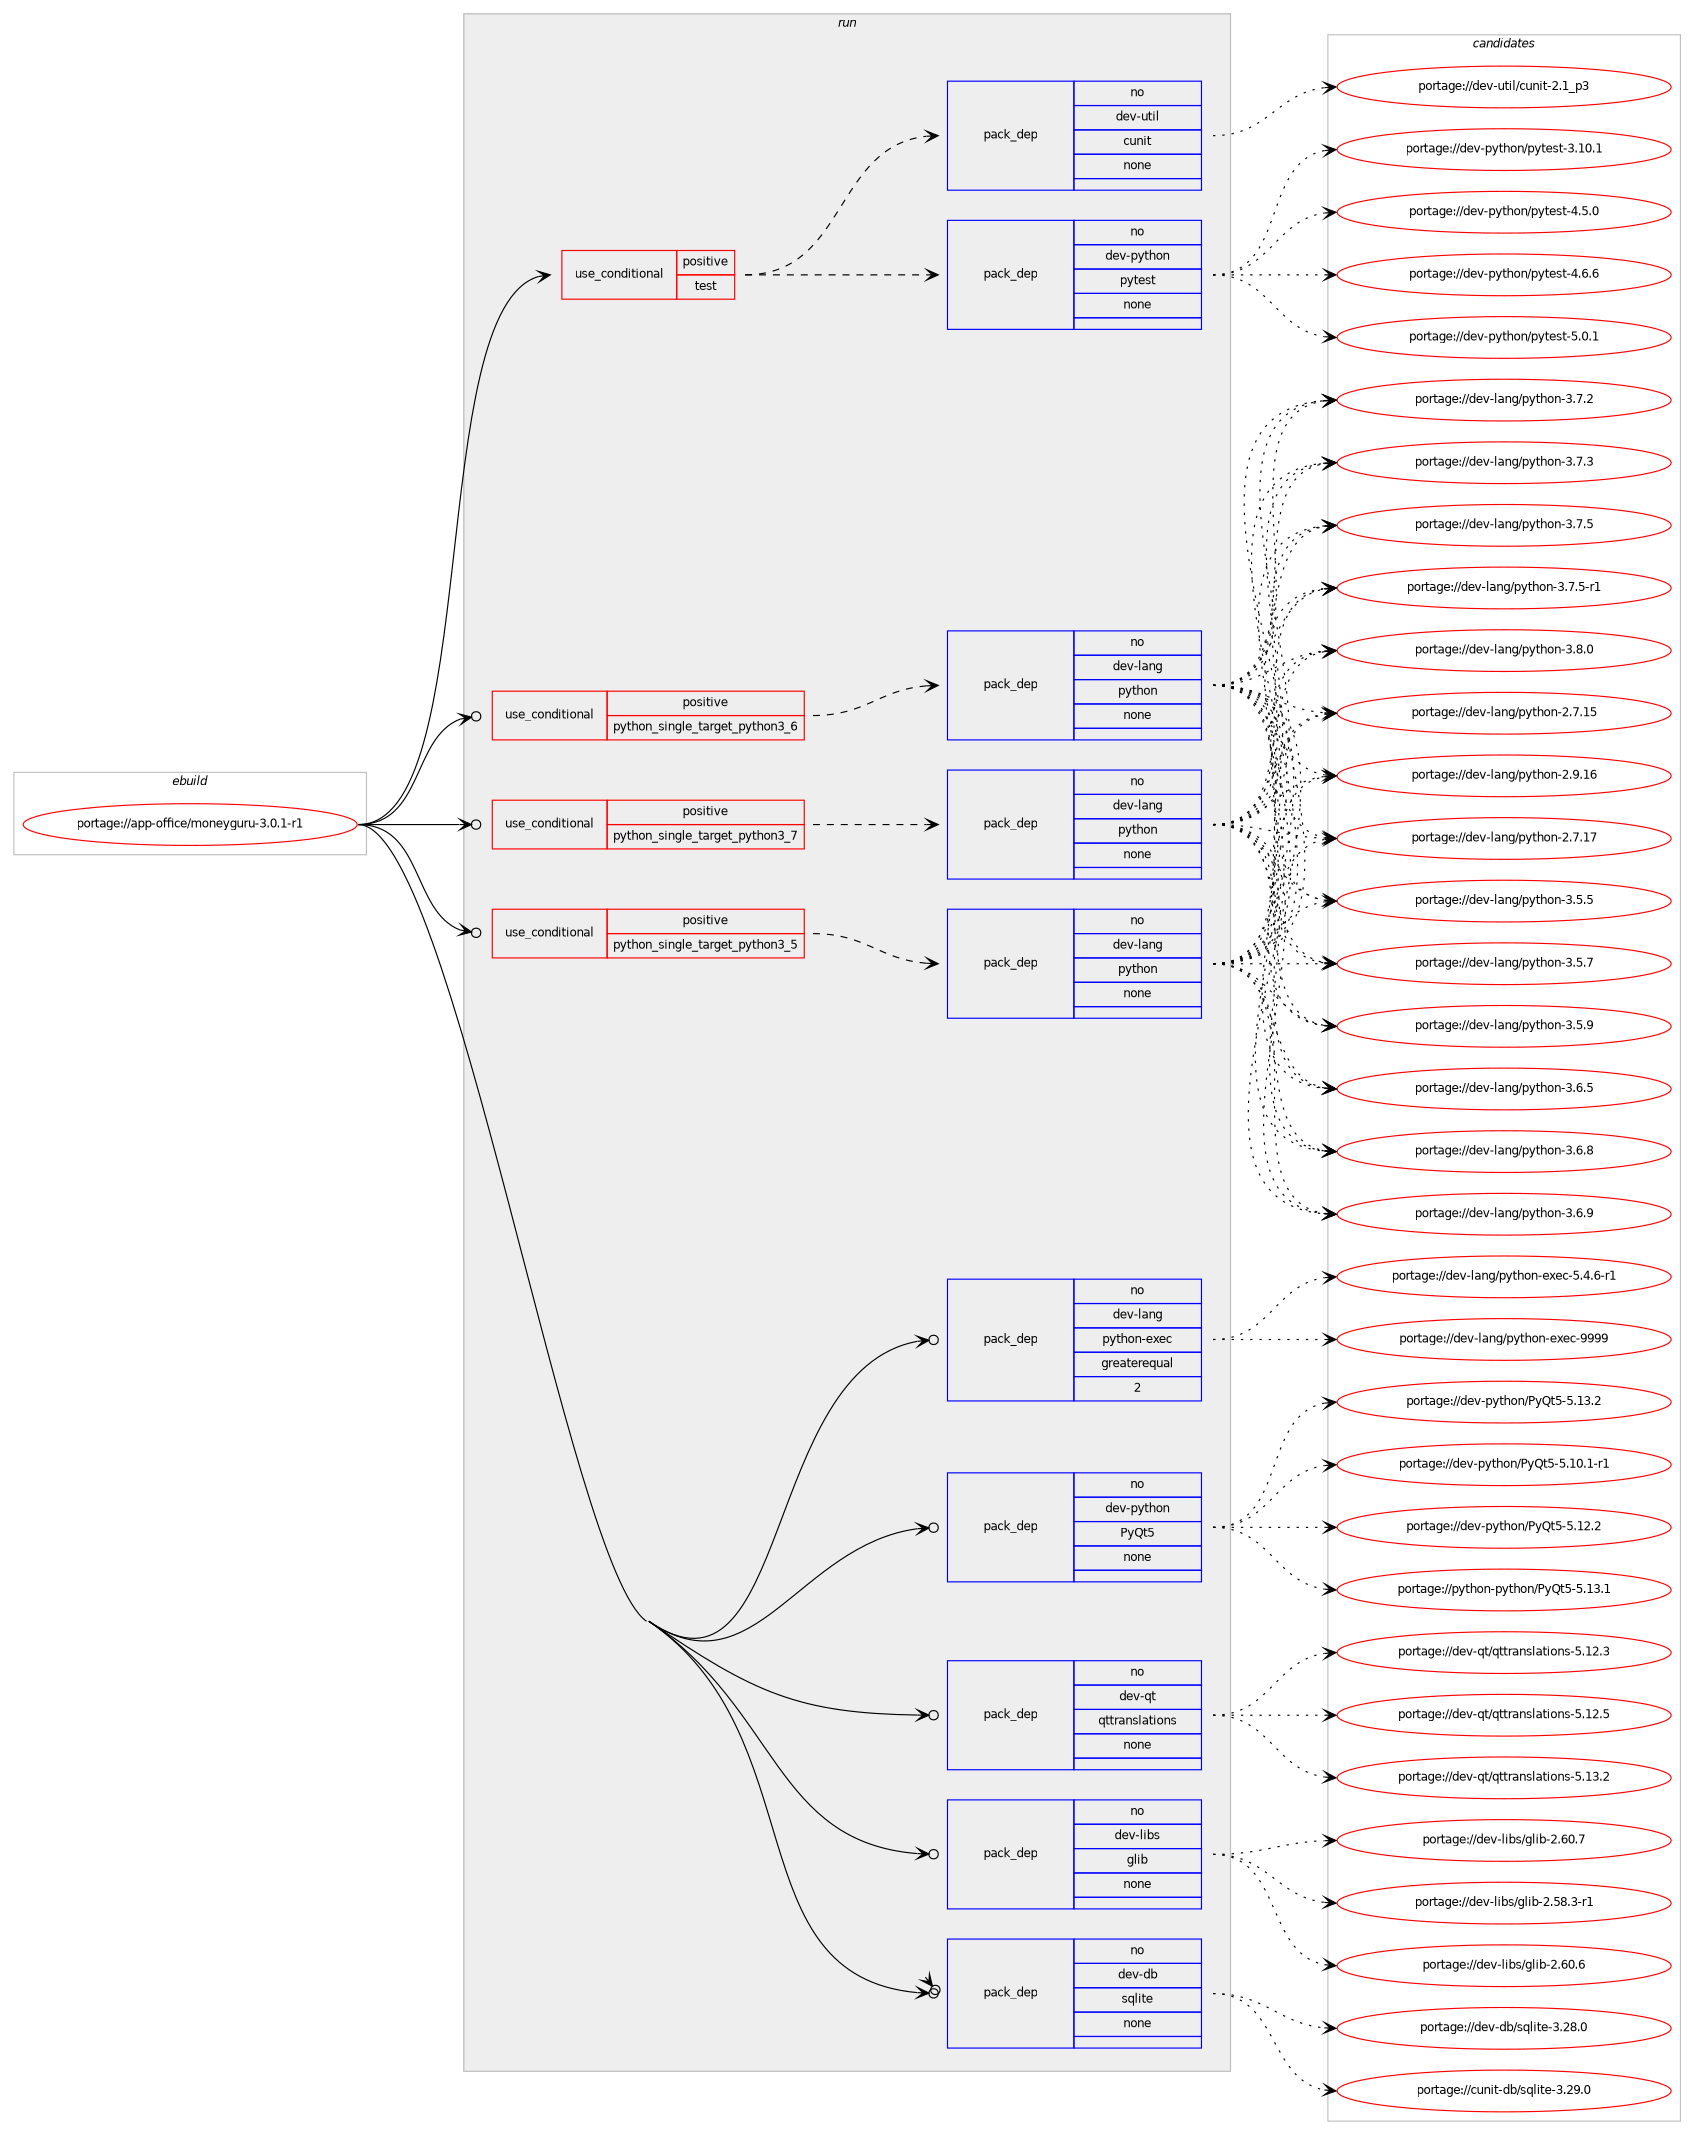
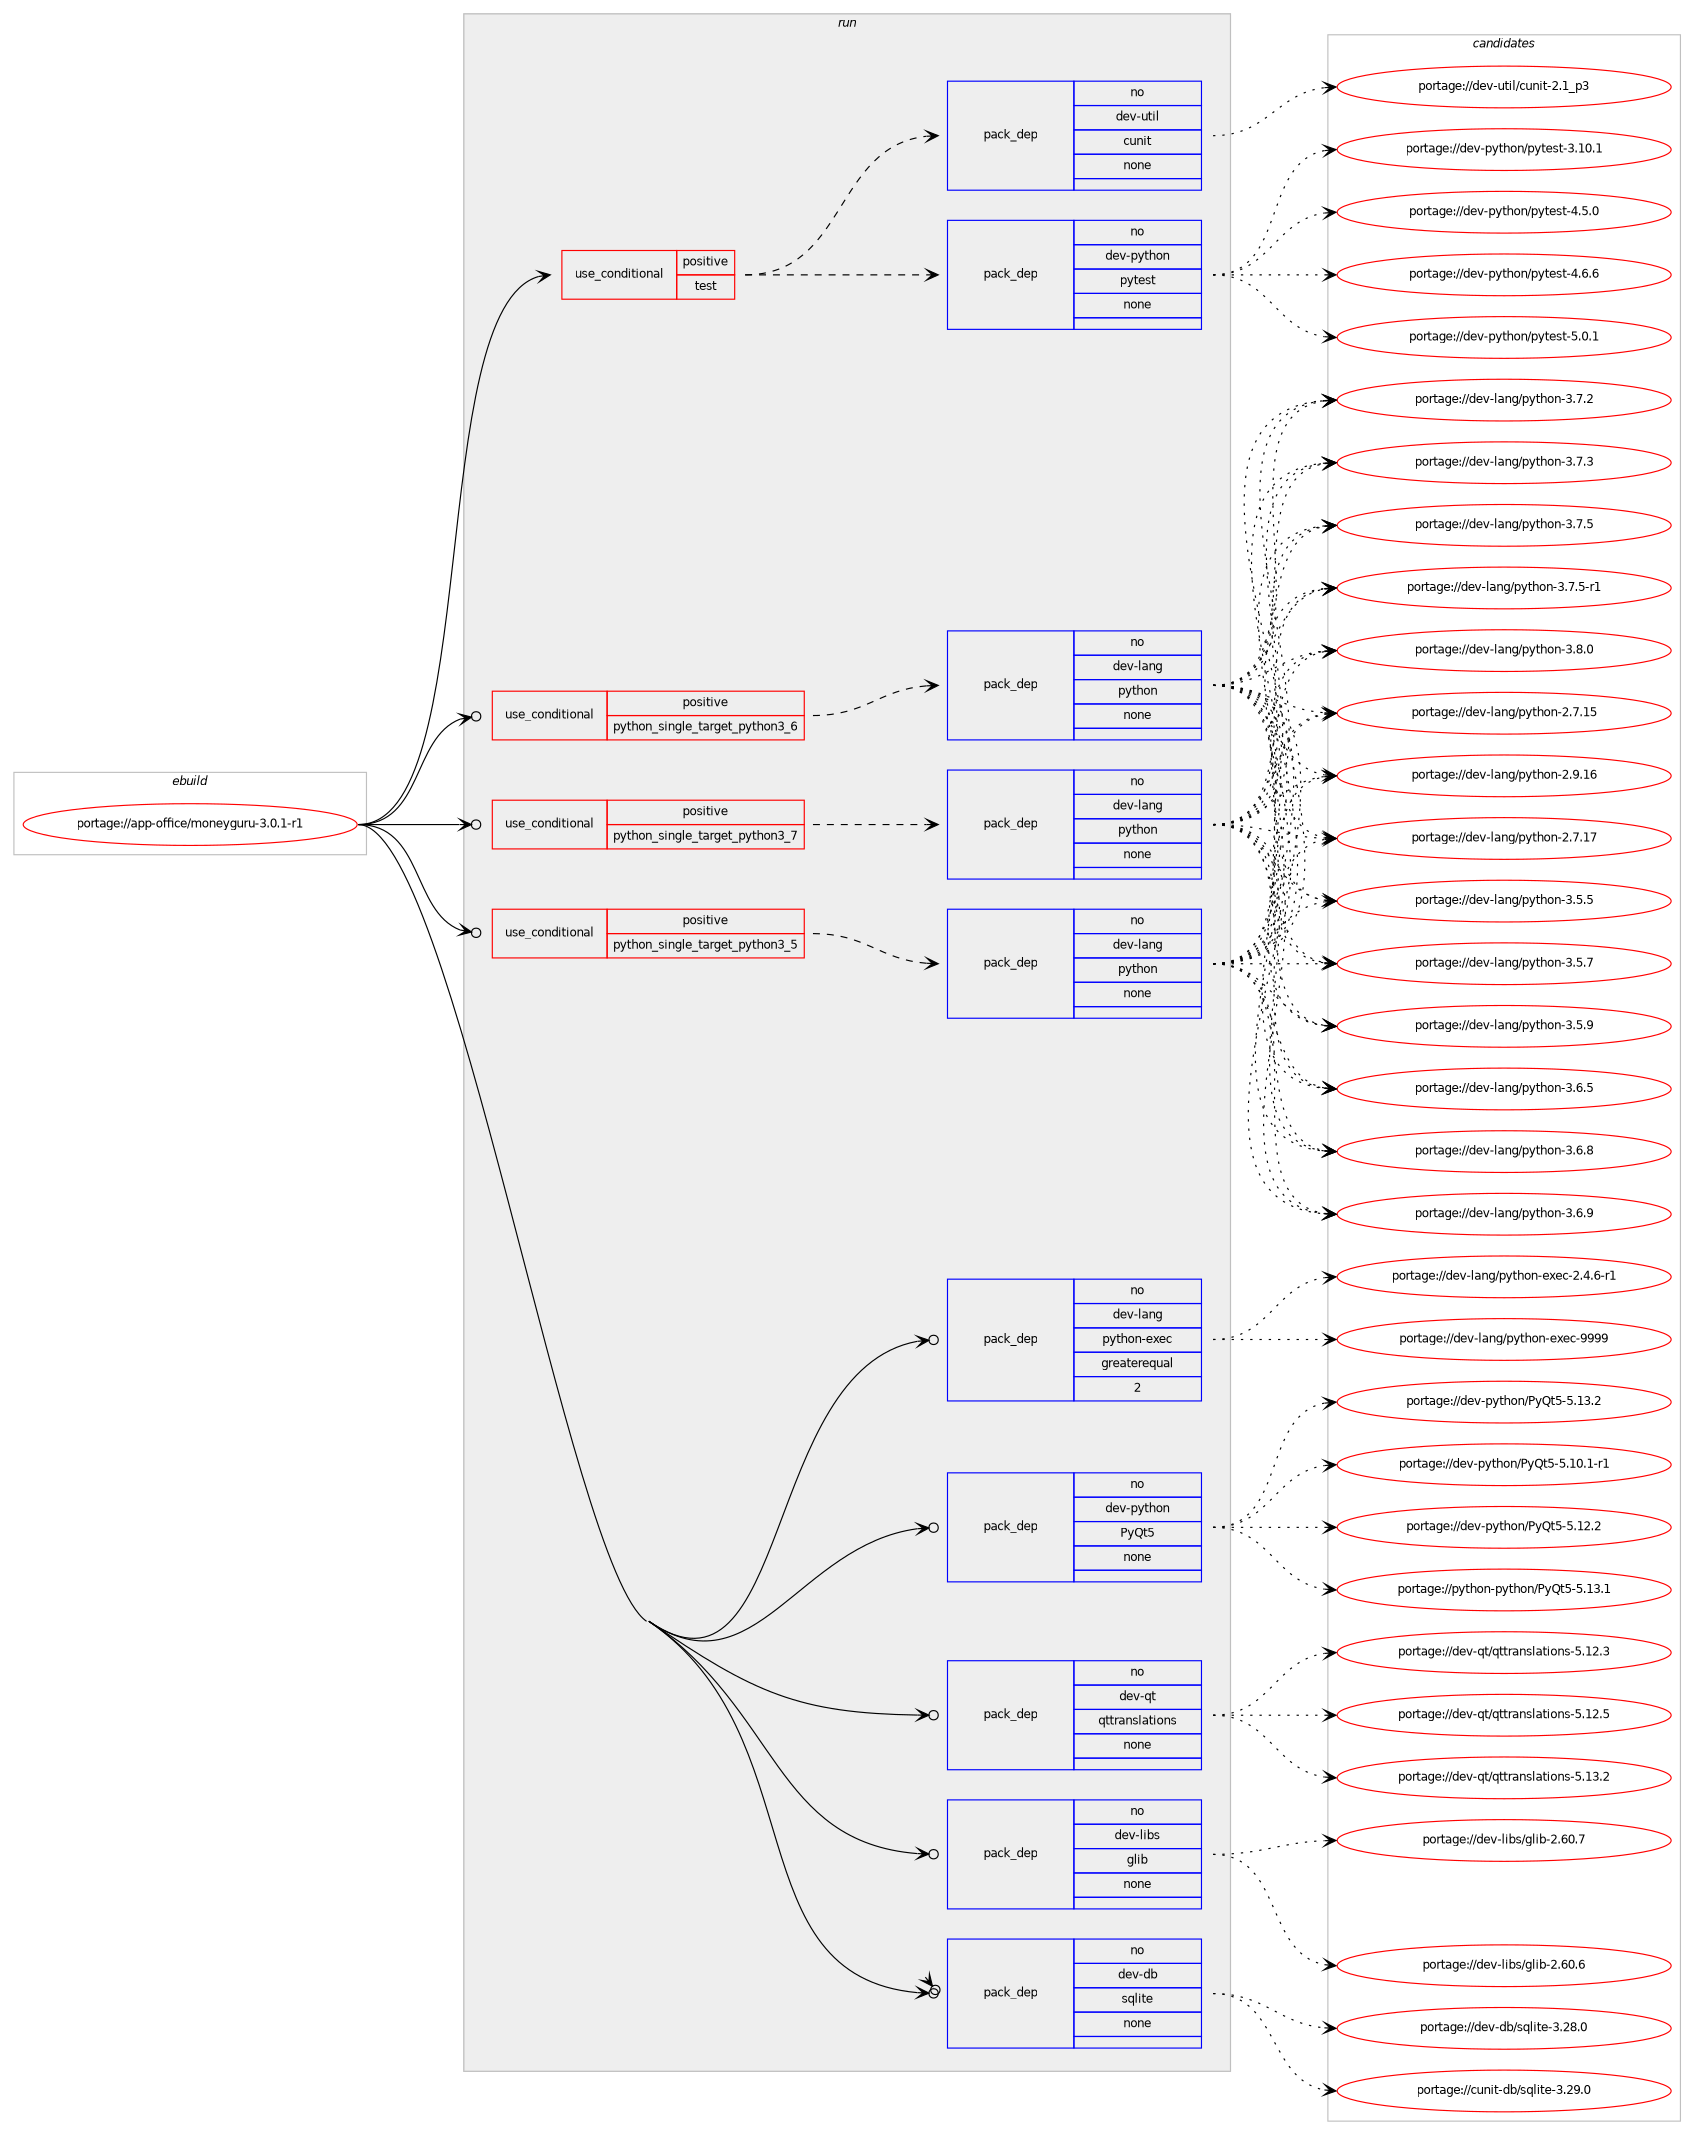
node "portage://dev-lang/python-exec-5.4.6-r1": label "portage://dev-lang/python-exec-5.4.6-r1" -> "portage://dev-lang/python-exec-2.4.6-r1"
node "portage://dev-libs/glib-2.58.3-r1": removed
